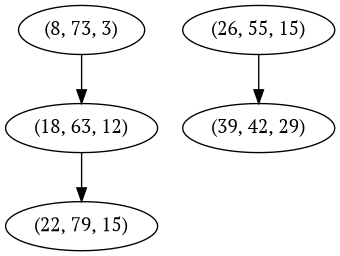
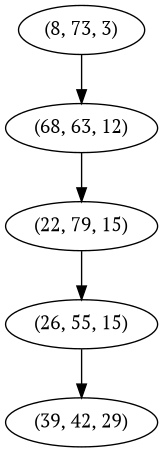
node "(18, 63, 12)": label "(18, 63, 12)" -> "(68, 63, 12)"
edge "(22, 79, 15)" -> "(26, 55, 15)": added
